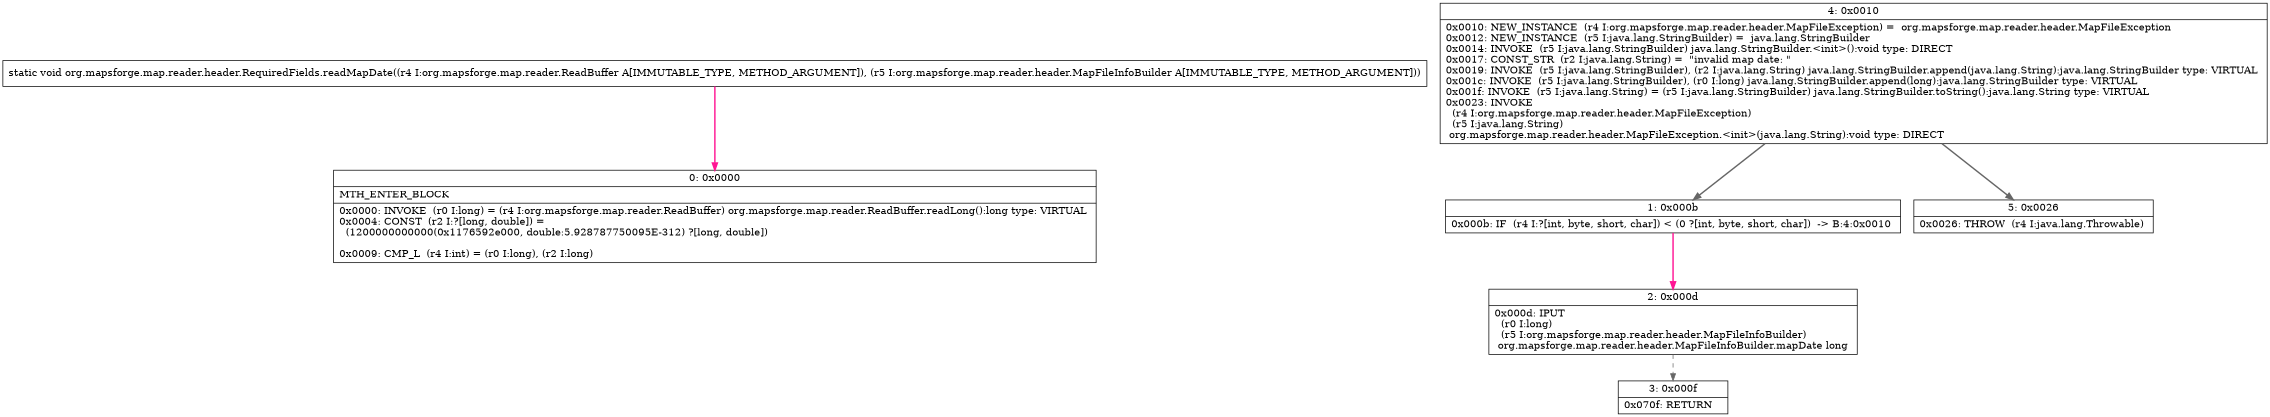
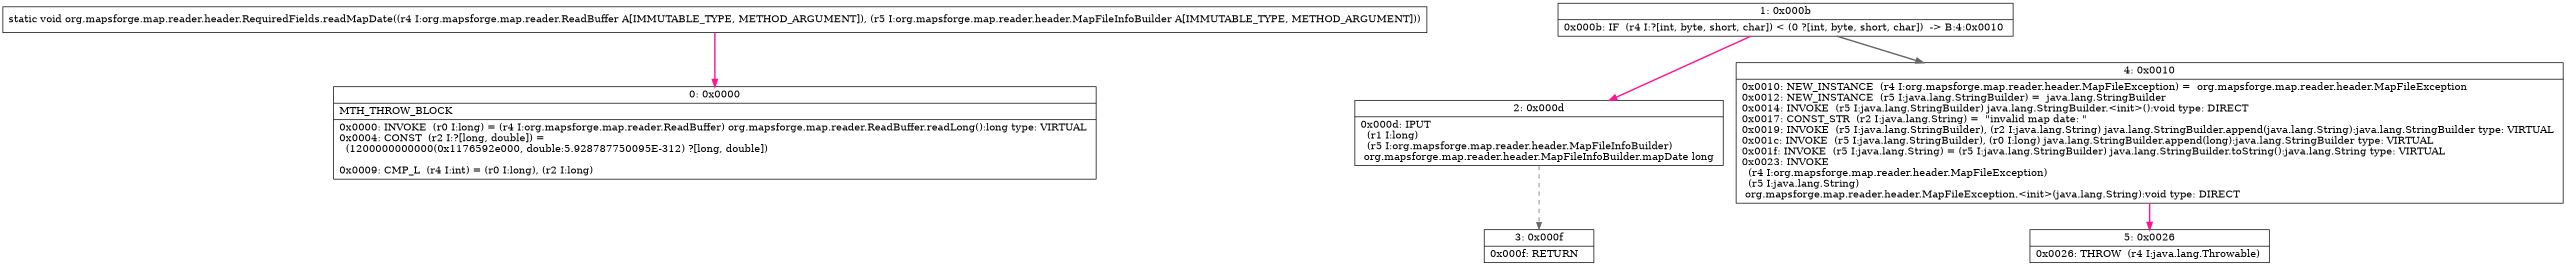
edge "4: 0x0010" -> "1: 0x000b": reversed
edge "4: 0x0010" -> "5: 0x0026": color gray40 -> deeppink
node "0: 0x0000": text "MTH_ENTER_BLOCK" -> "MTH_THROW_BLOCK"
node "2: 0x000d": text "(r0 I:long)" -> "(r1 I:long)"
node "3: 0x000f": text "0x070f: RETURN" -> "0x000f: RETURN"
